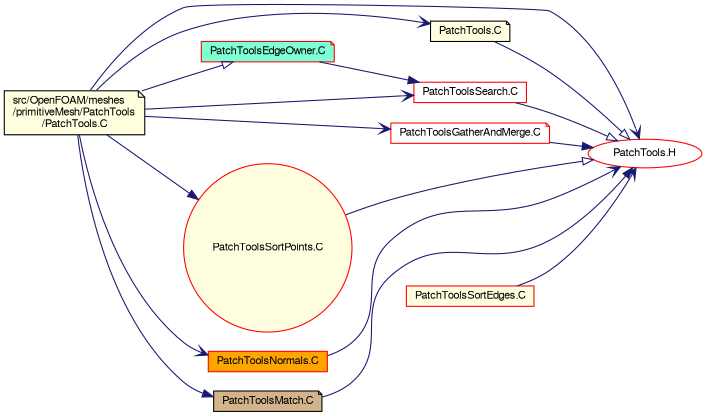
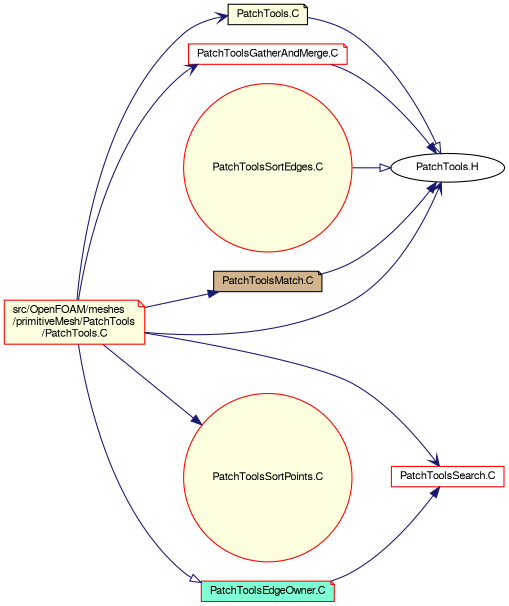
node "src/OpenFOAM/meshes /primitiveMesh/PatchTools /PatchTools.C": color black -> red
edge "PatchToolsSearch.C" -> "PatchTools.H": removed
node "PatchTools.H": color red -> black
edge "PatchToolsSortPoints.C" -> "PatchTools.H": removed
edge "PatchToolsSortEdges.C" -> "PatchTools.H": arrowhead vee -> onormal
node "PatchToolsSortEdges.C": shape box -> circle
node "PatchToolsNormals.C": removed
